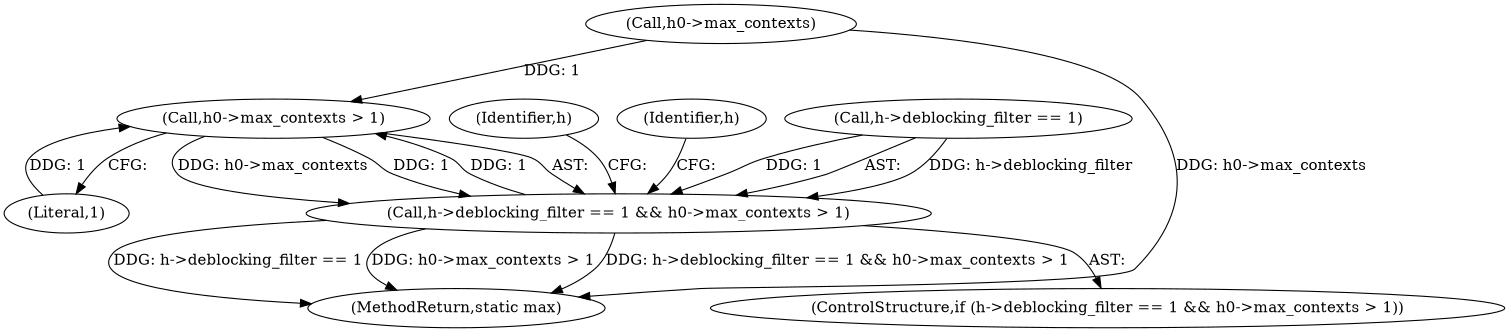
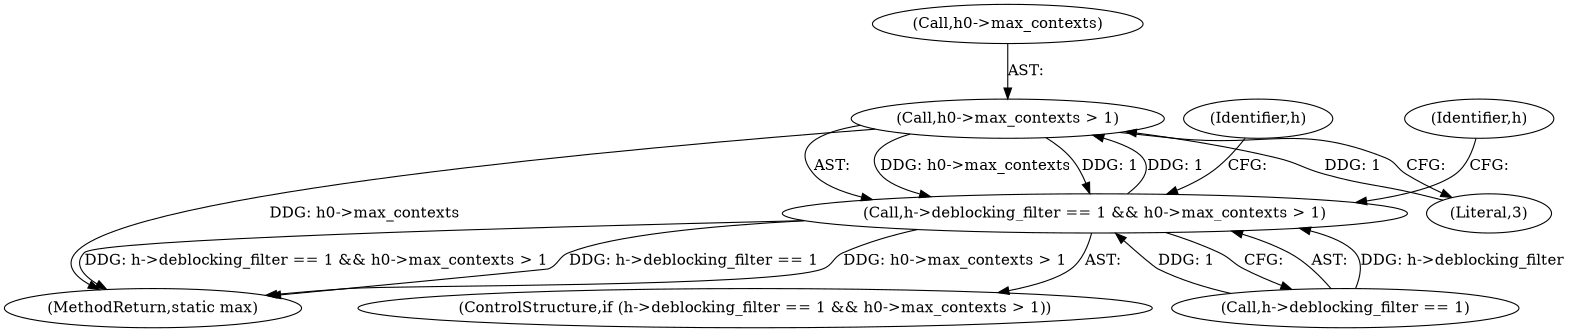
edge "(Call,h0->max_contexts)" -> "(Call,h0->max_contexts > 1)": label "DDG: 1" -> "AST: "
node "(Literal,1)": label "(Literal,1)" -> "(Literal,3)"
edge "(Call,h->deblocking_filter == 1 && h0->max_contexts > 1)" -> "(Call,h->deblocking_filter == 1)": added, label "CFG:"
edge "(Call,h0->max_contexts)" -> "(MethodReturn,static max)": now "(Call,h0->max_contexts > 1)" -> "(MethodReturn,static max)"
